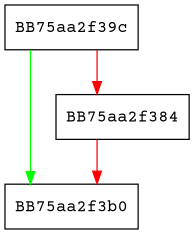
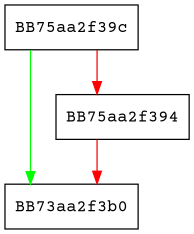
node "BB75aa2f384": label "BB75aa2f384" -> "BB75aa2f394"
node "BB75aa2f3b0": label "BB75aa2f3b0" -> "BB73aa2f3b0"
